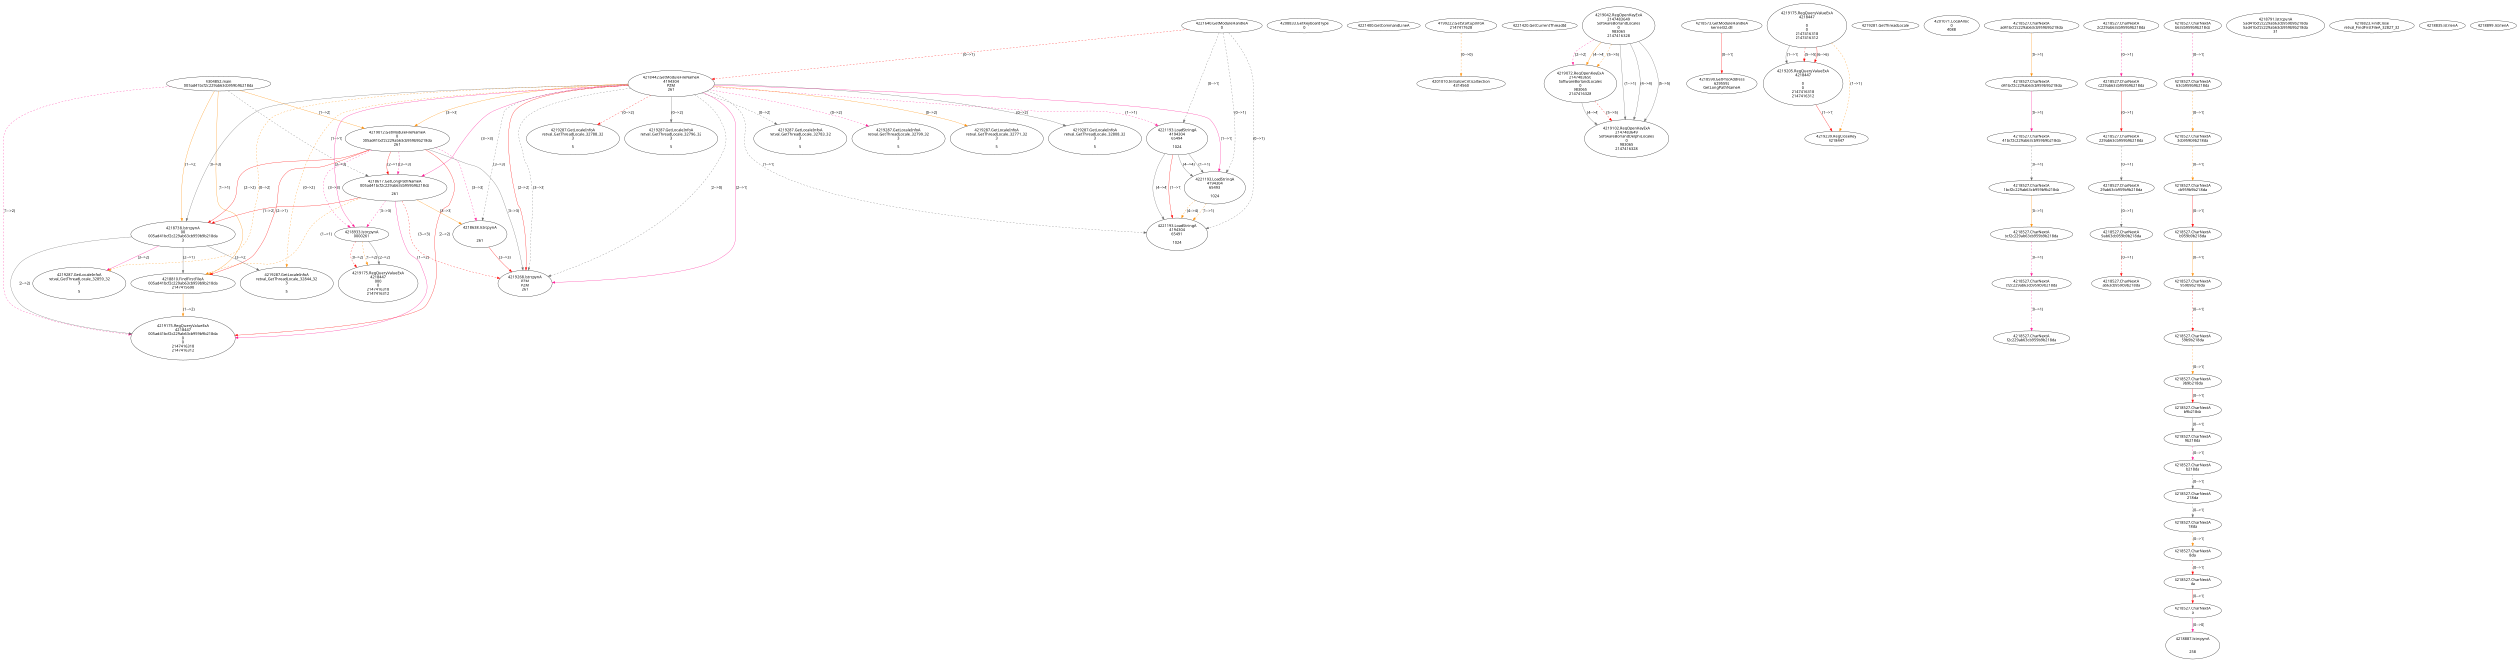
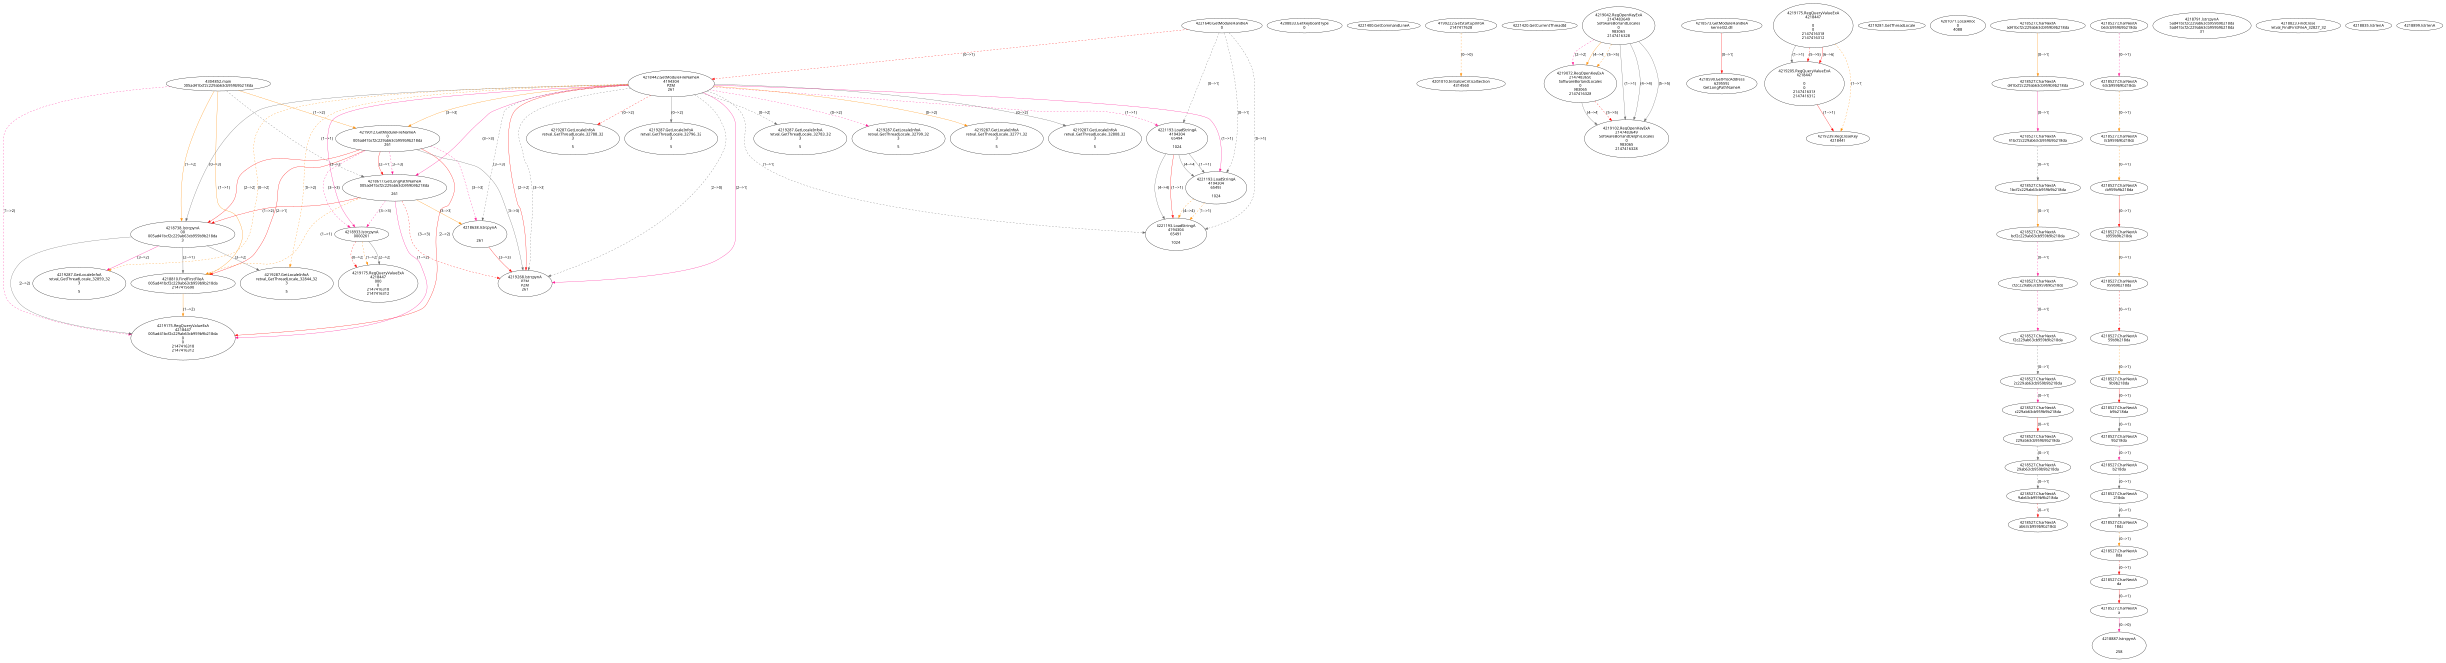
edge "4218527.CharNextA f2c229ab63cb959b9b218da" -> "4218527.CharNextA 2c229ab63cb959b9b218da": added, label "(0-->1)"
